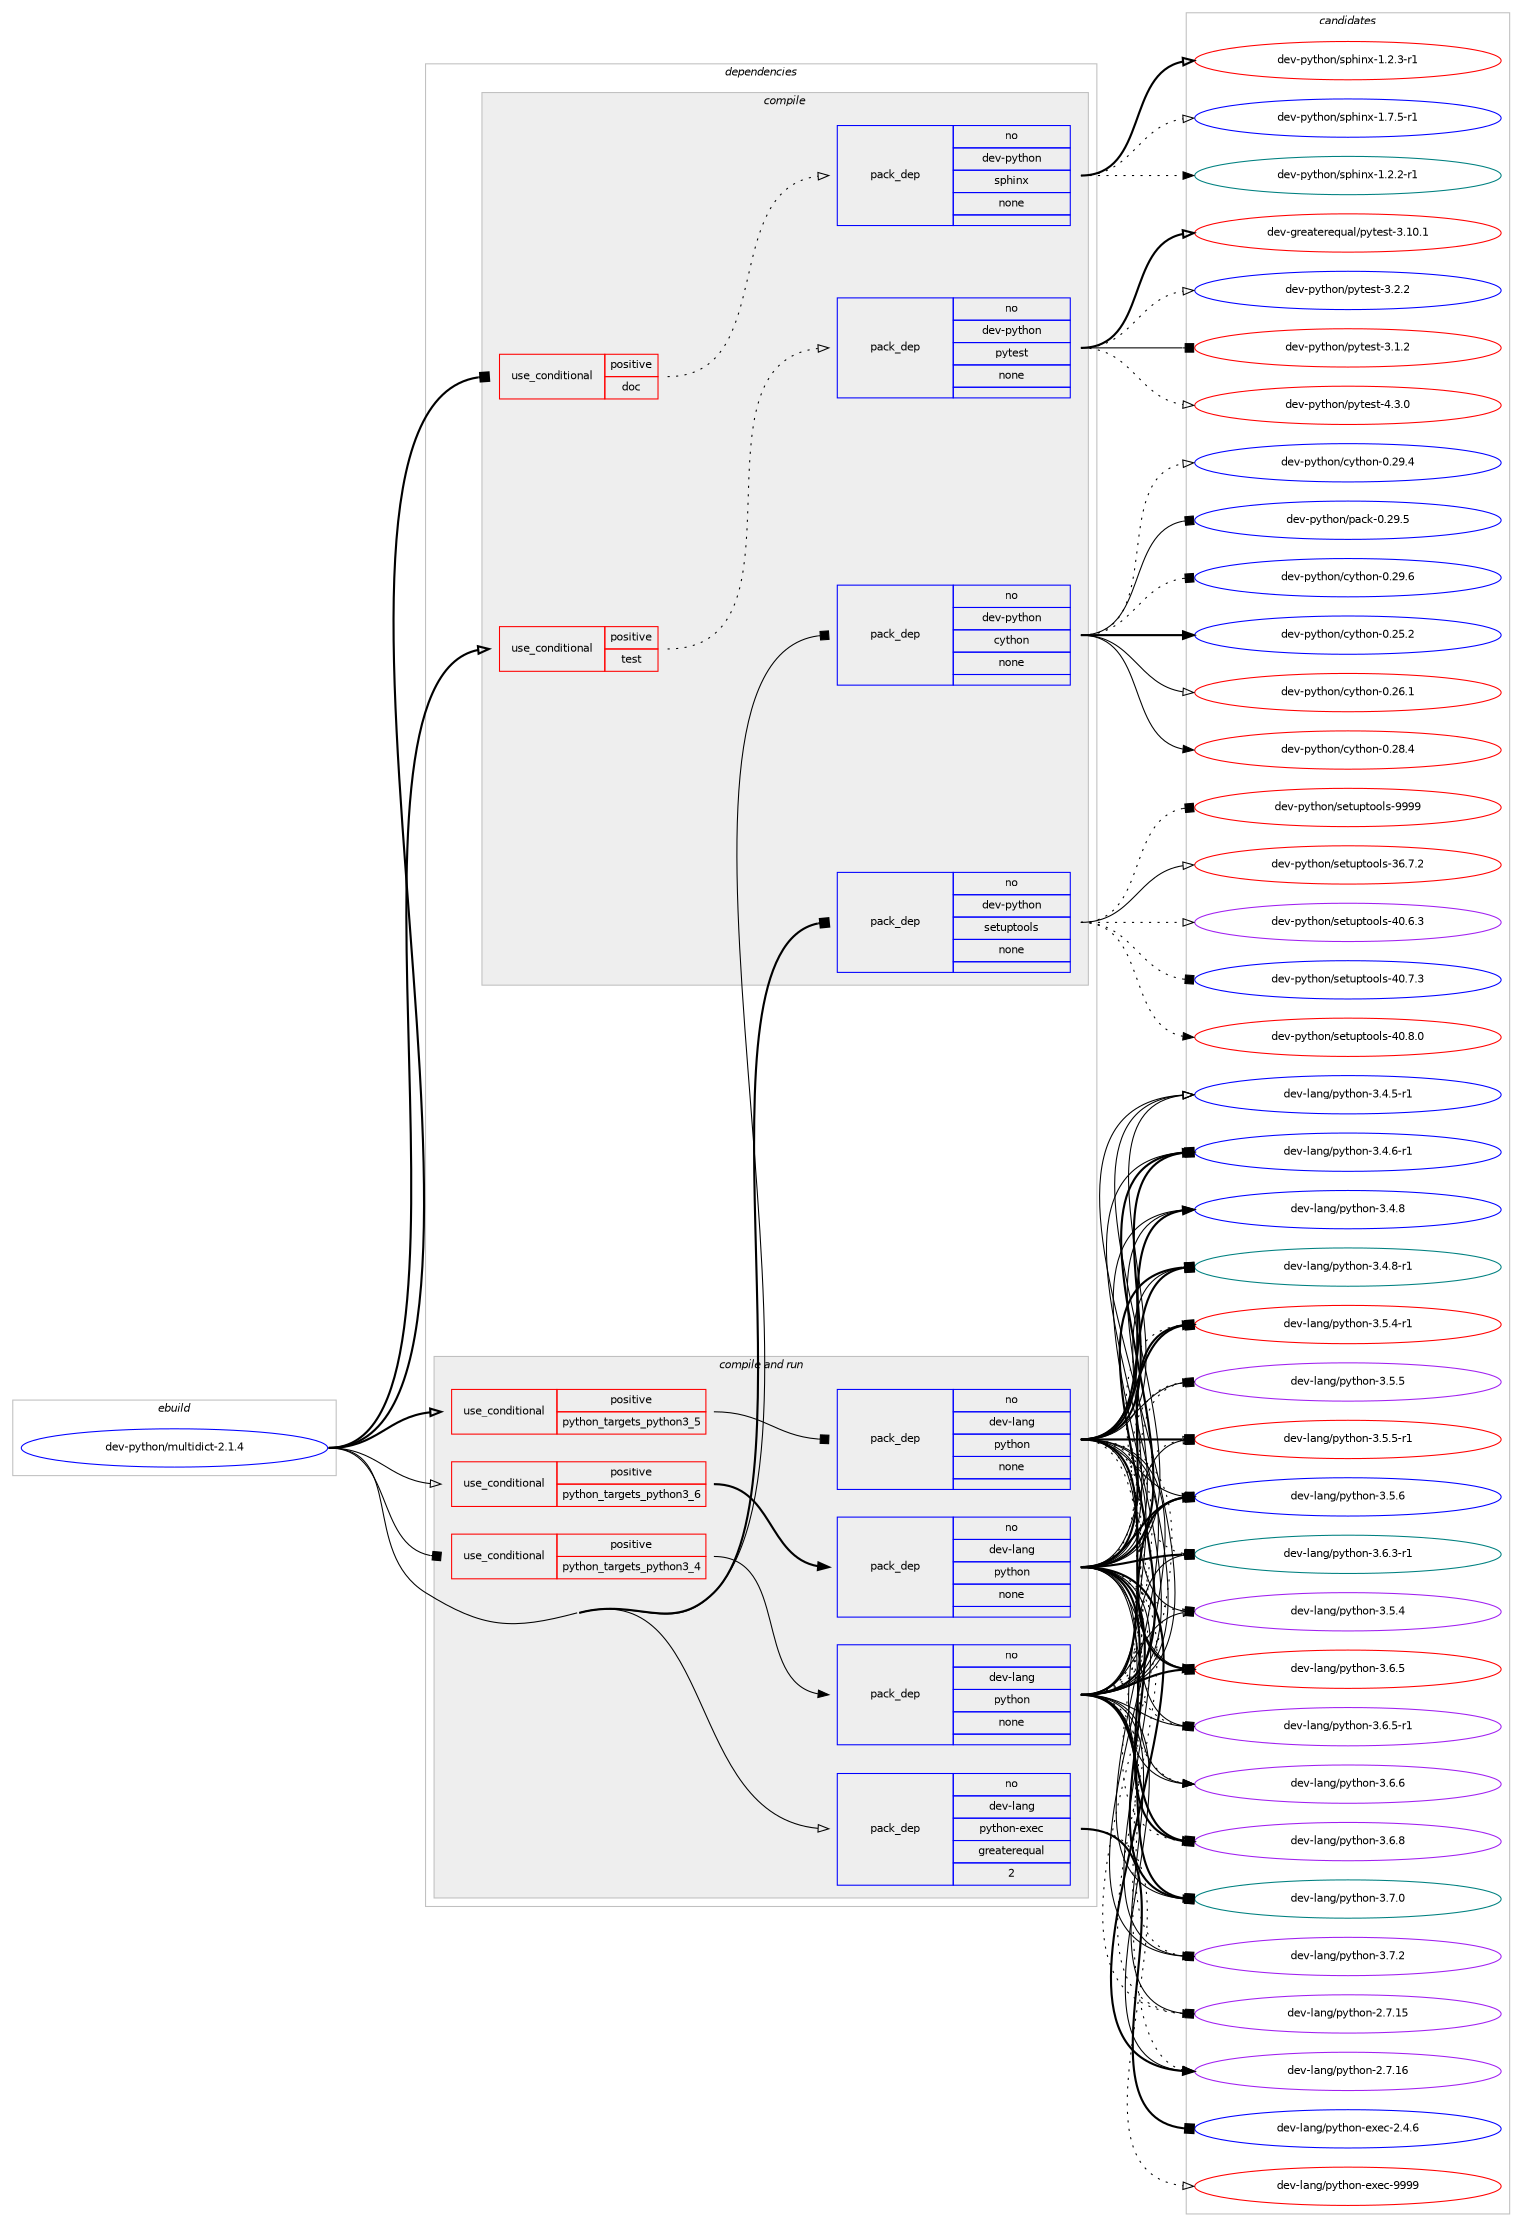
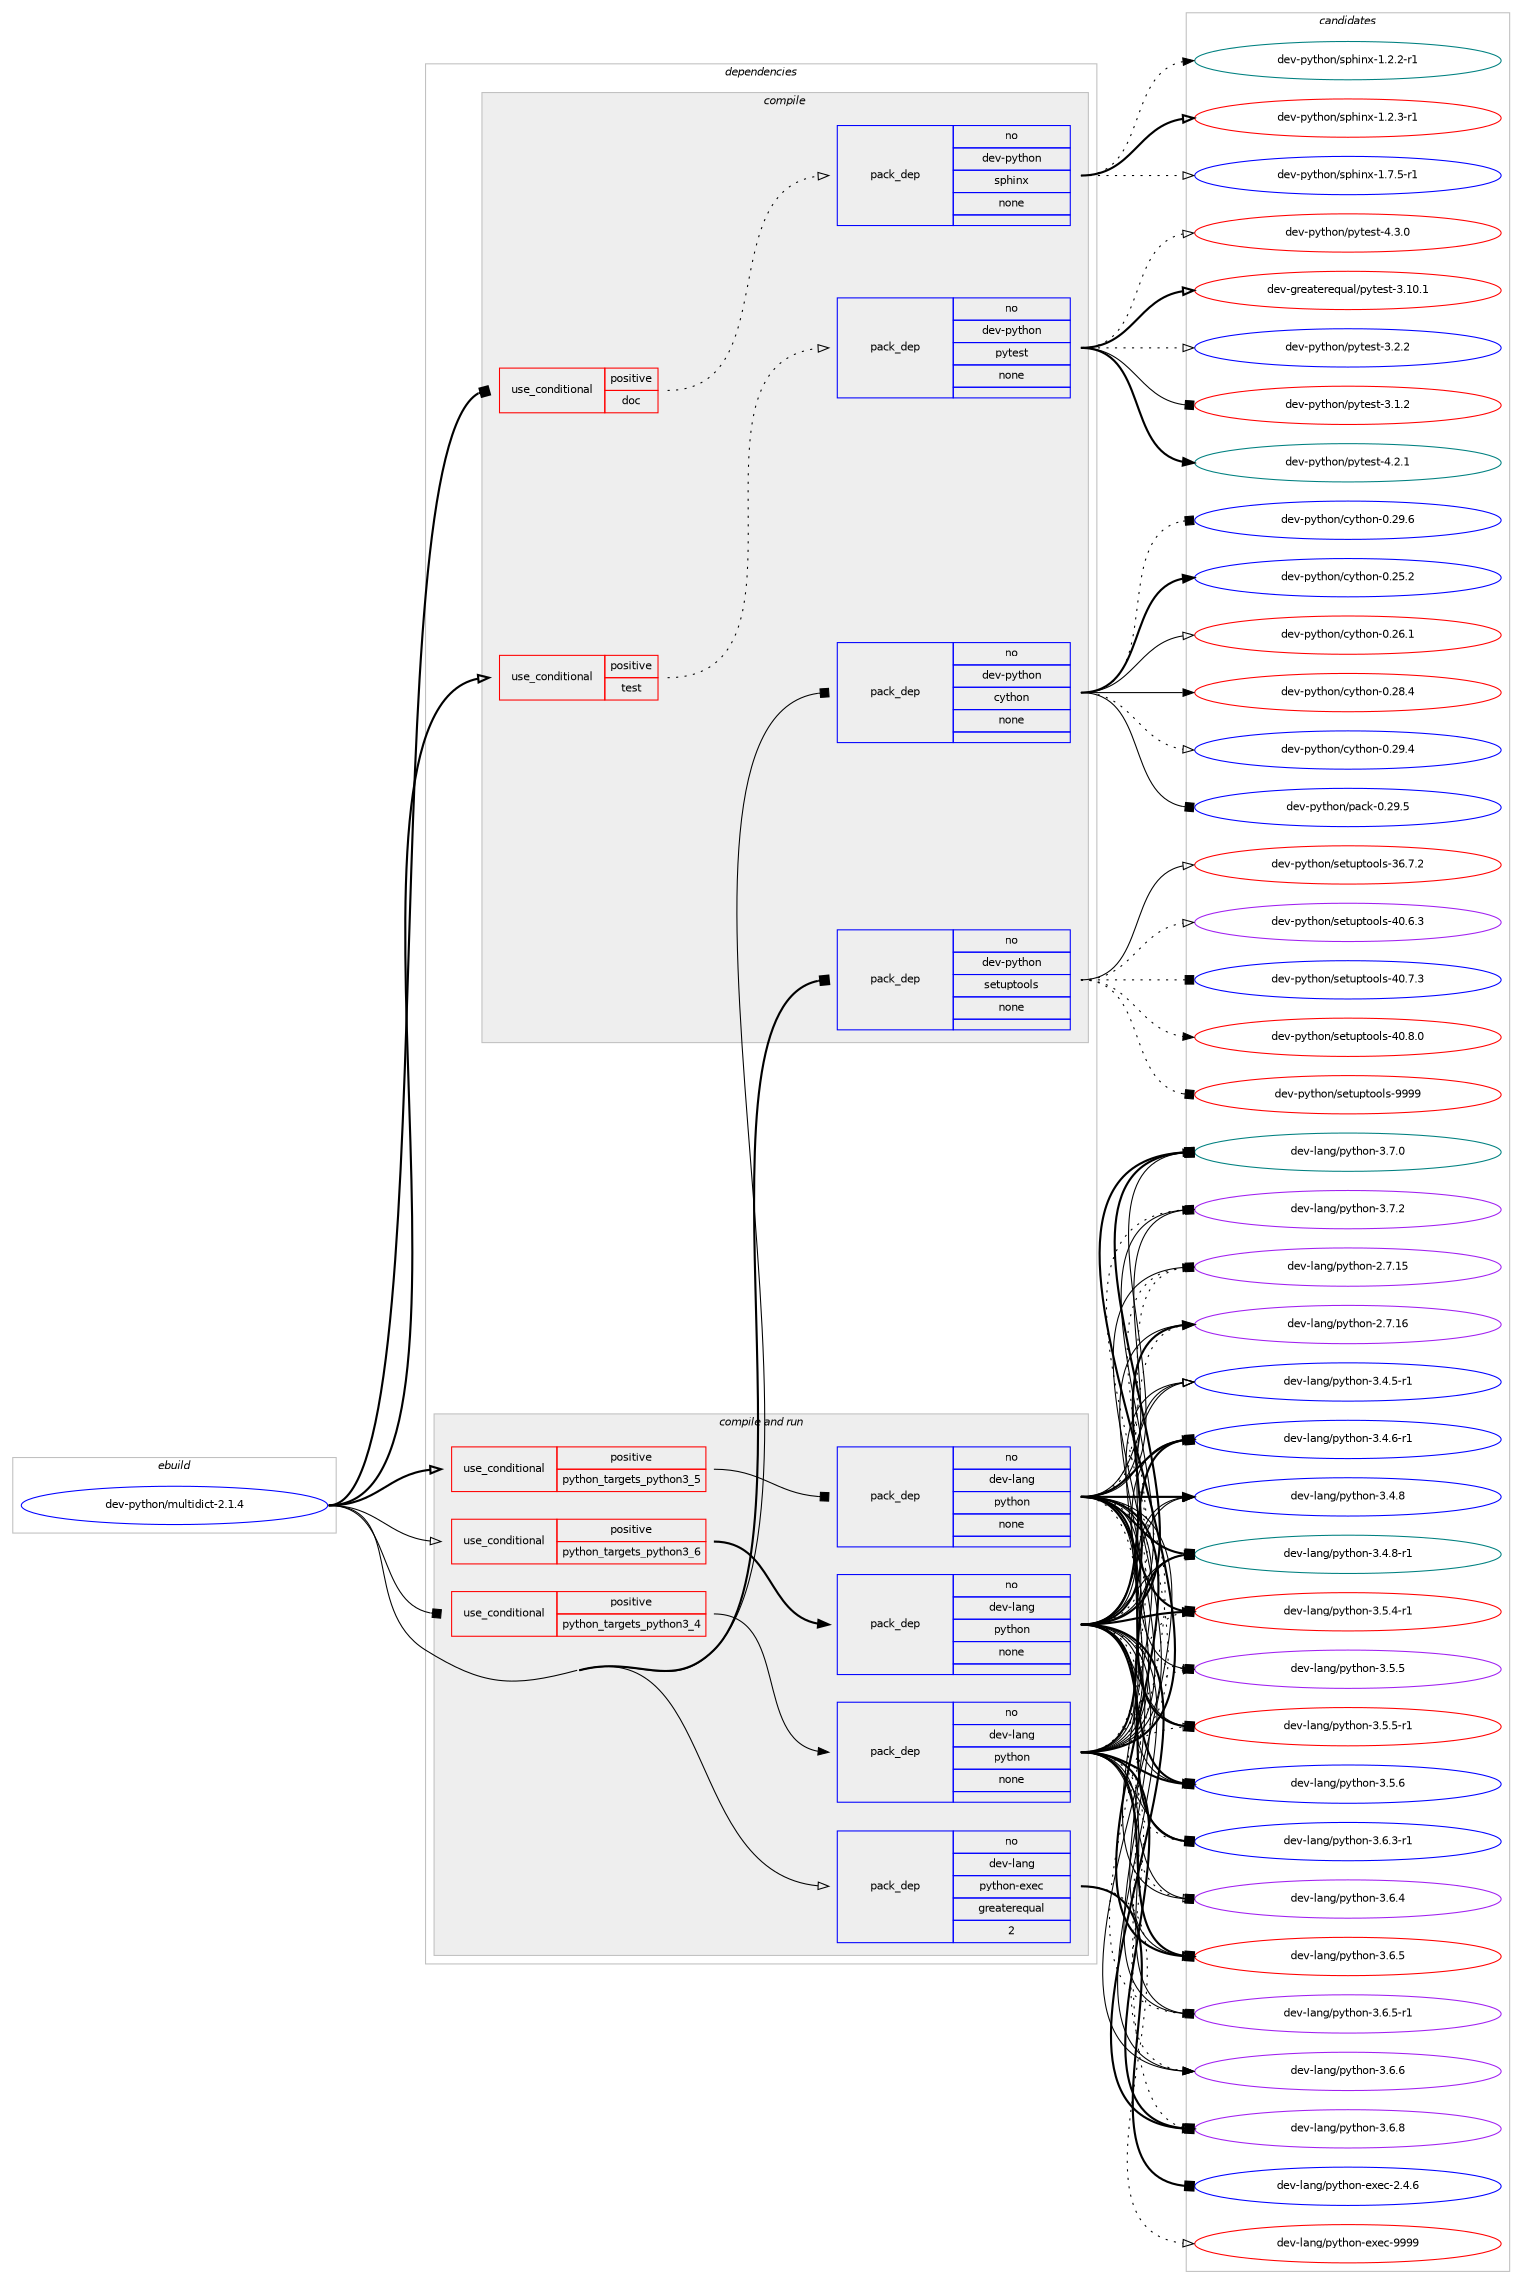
node "dev-python/pytest-4.2.1": added
node "dev-lang/python-3.6.3-r1": color teal -> blue
node "dev-lang/python-3.5.4": label "dev-lang/python-3.5.4" -> "dev-lang/python-3.6.4"
